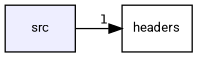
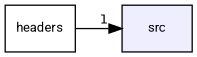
edge "src" -> "headers": reversed
